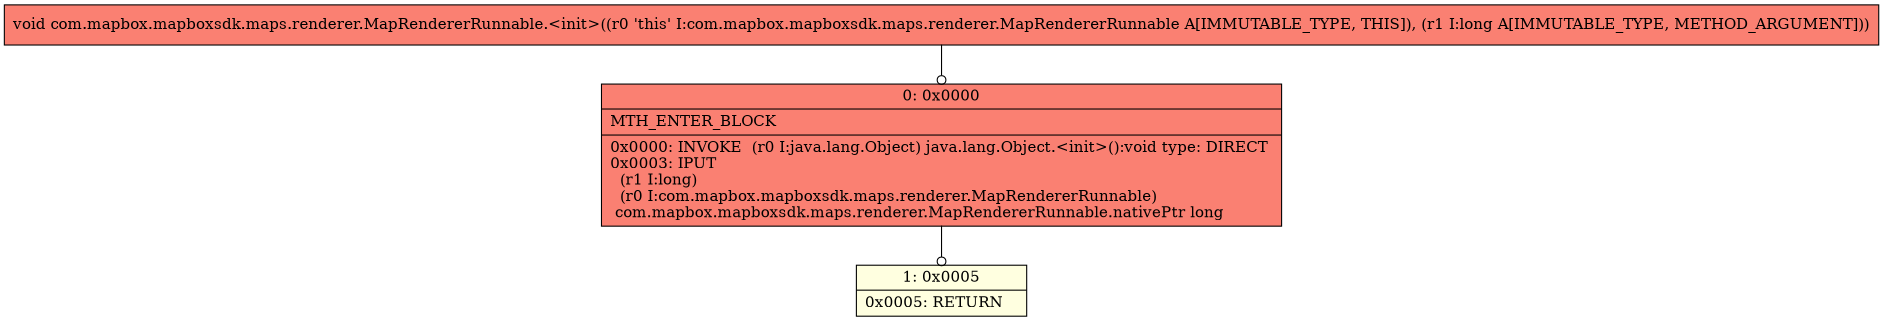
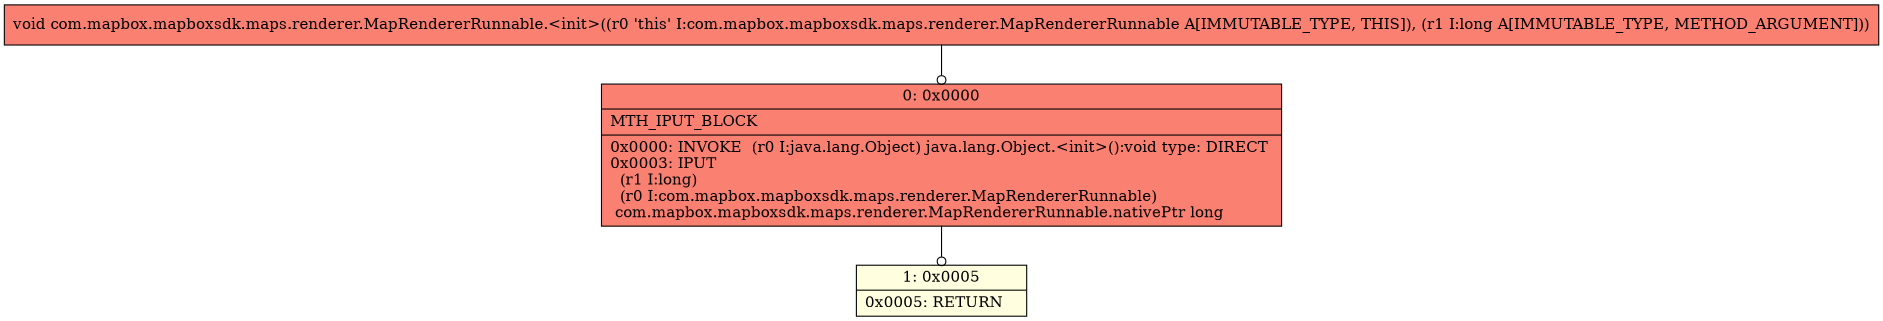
node "0: 0x0000": text "MTH_ENTER_BLOCK" -> "MTH_IPUT_BLOCK"
